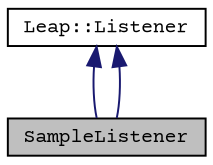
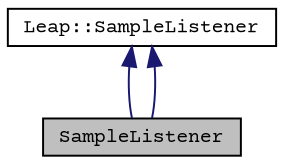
node "Leap::Listener": label "Leap::Listener" -> "Leap::SampleListener"
